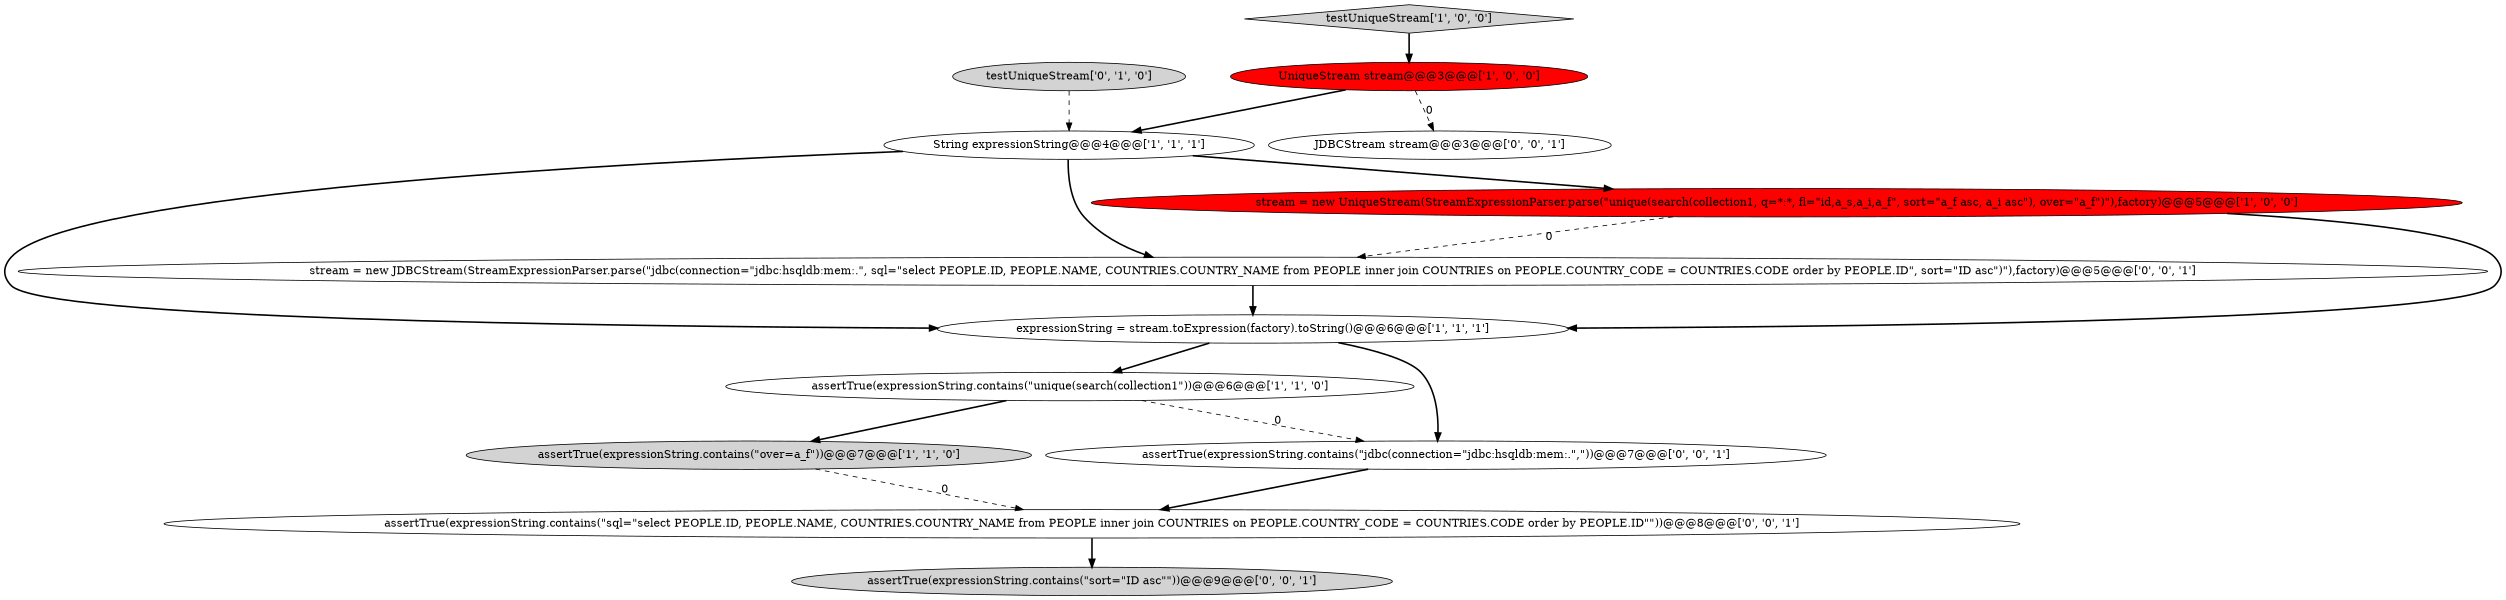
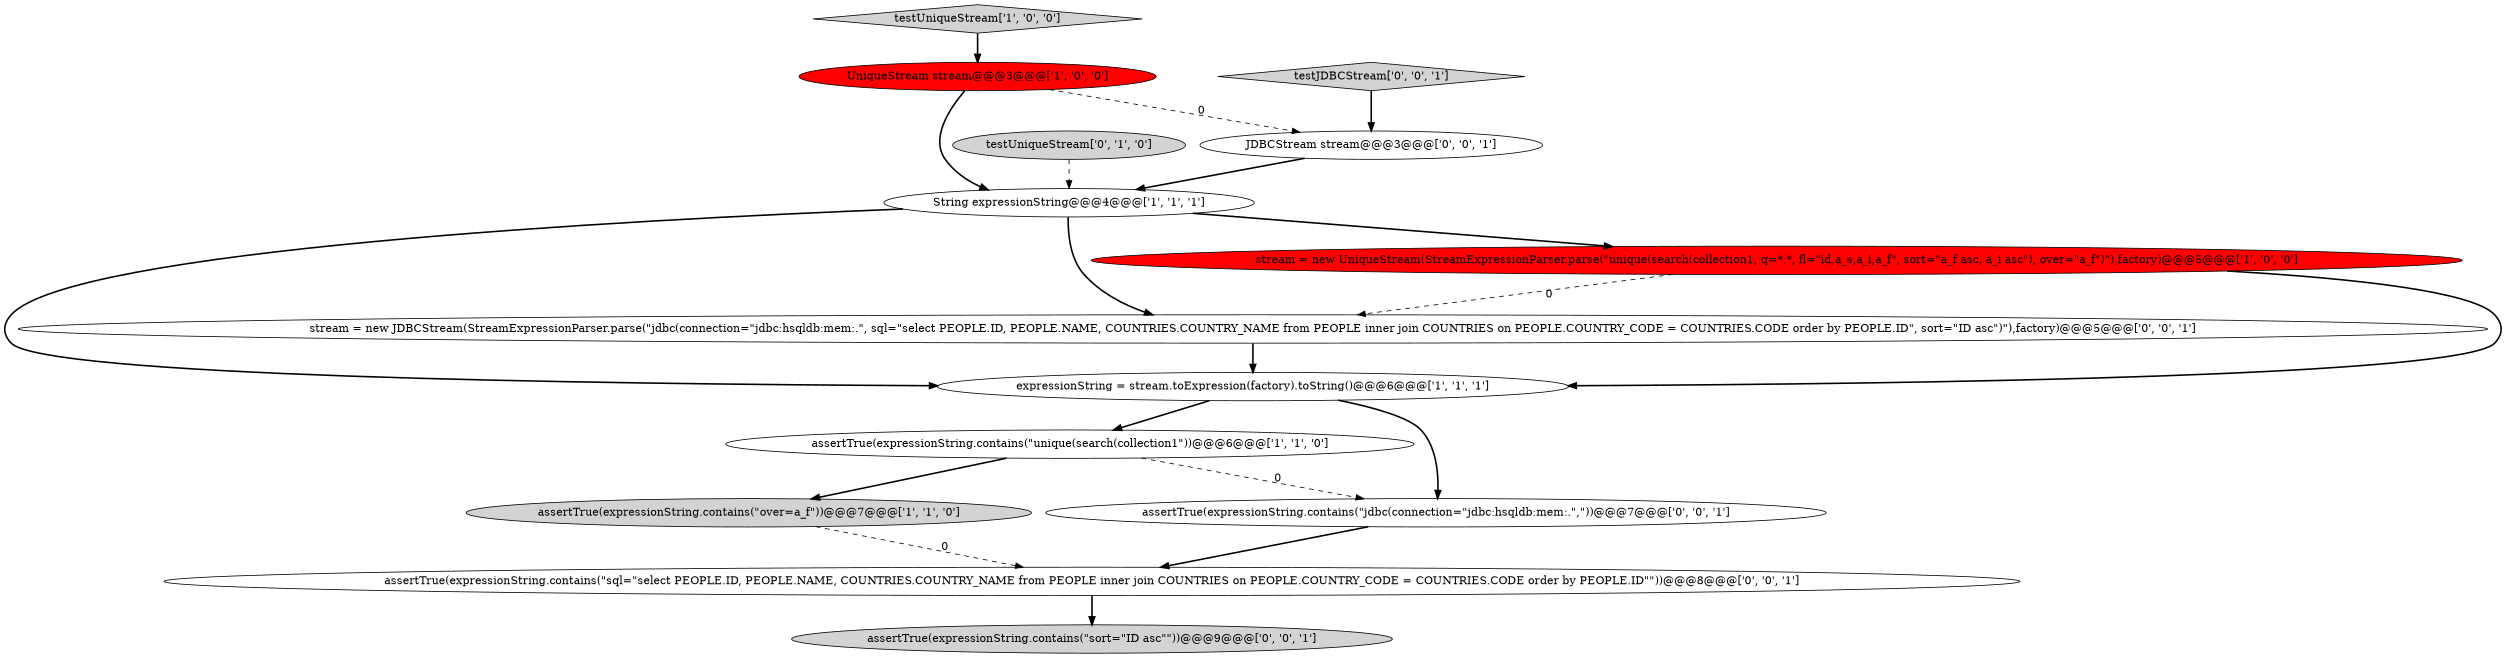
node "testJDBCStream['0', '0', '1']": added
edge "JDBCStream stream@@@3@@@['0', '0', '1']" -> "String expressionString@@@4@@@['1', '1', '1']": added
